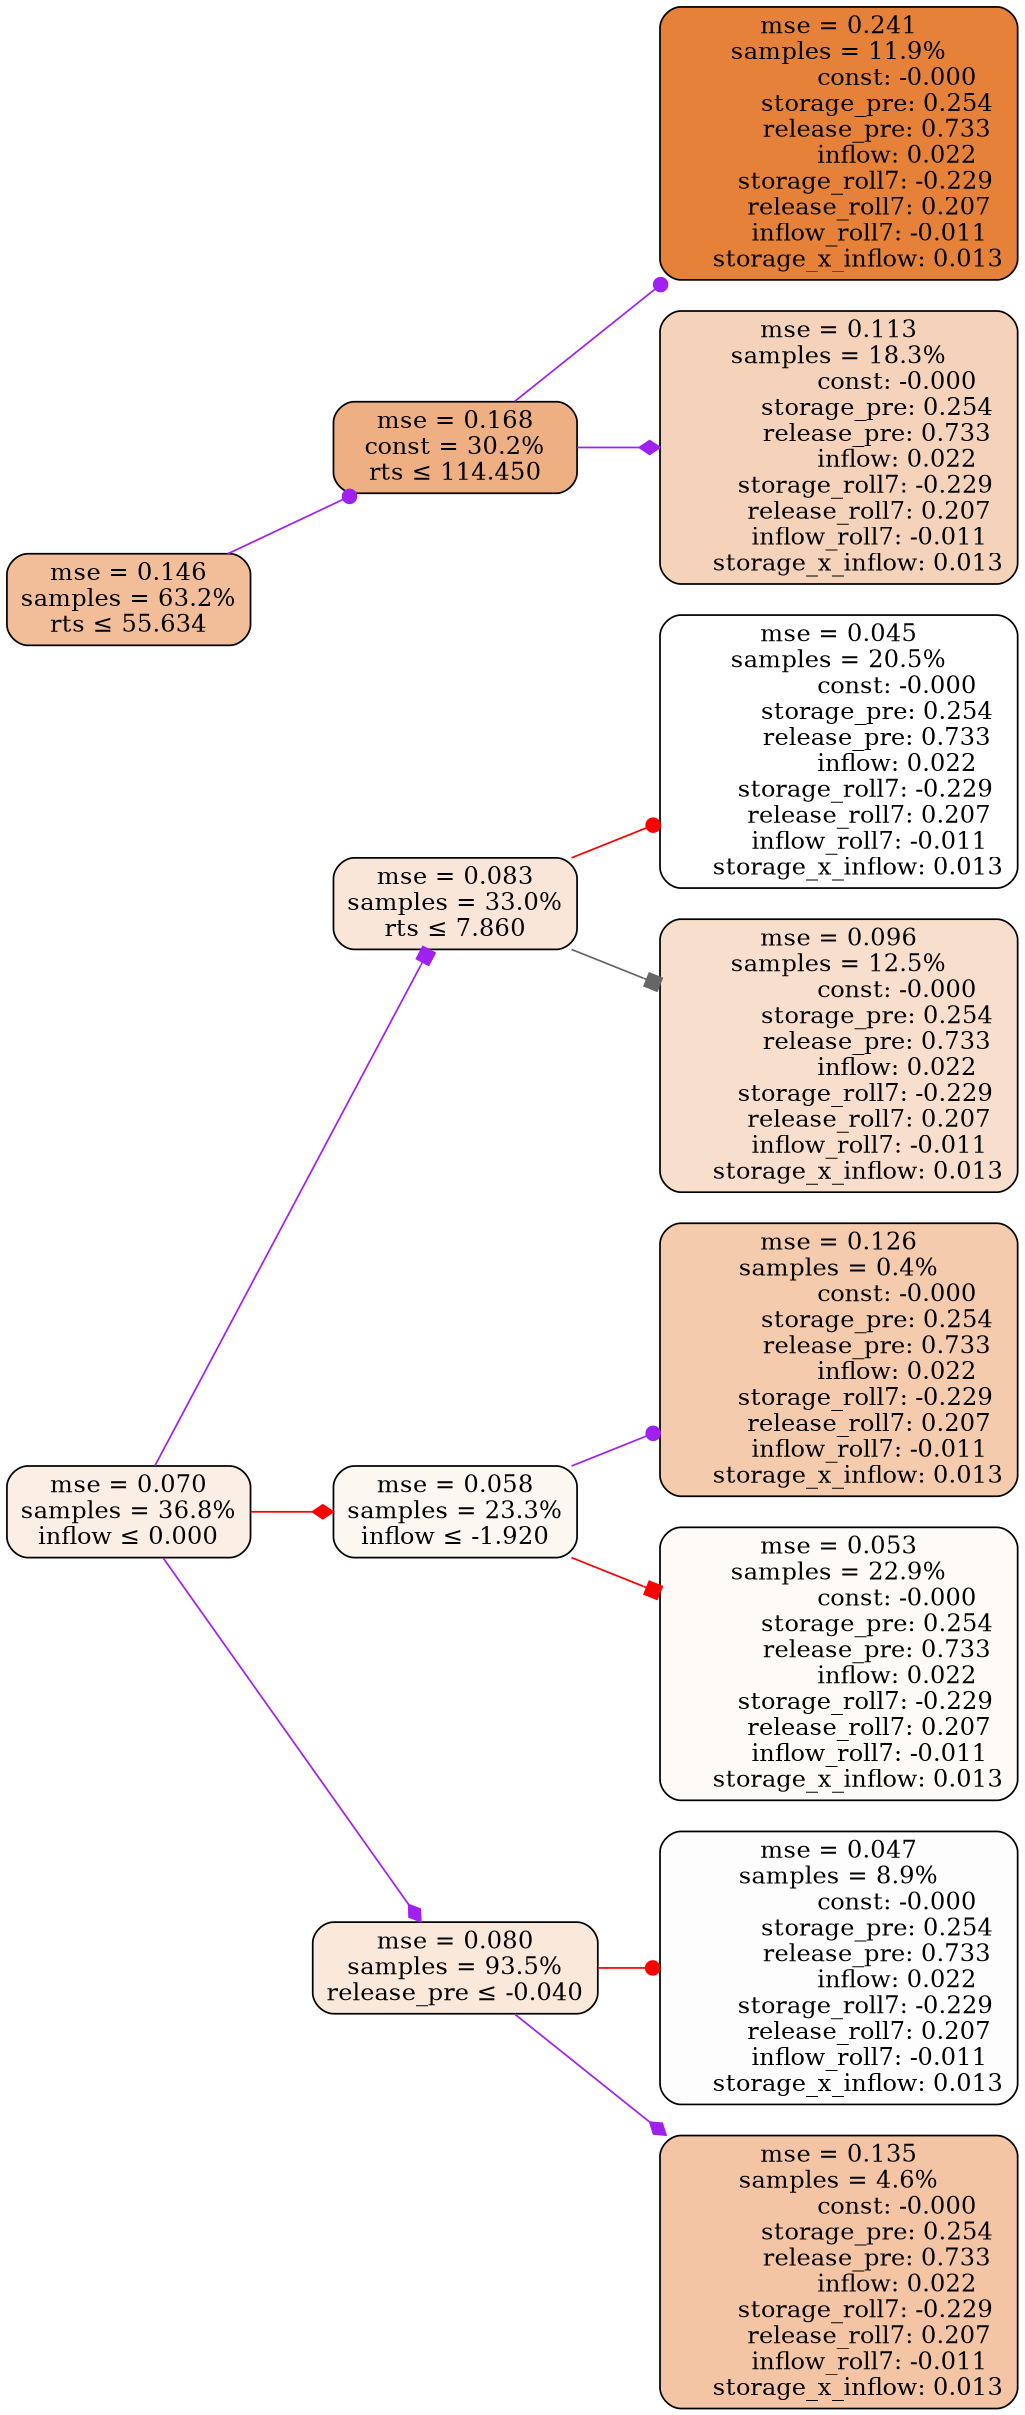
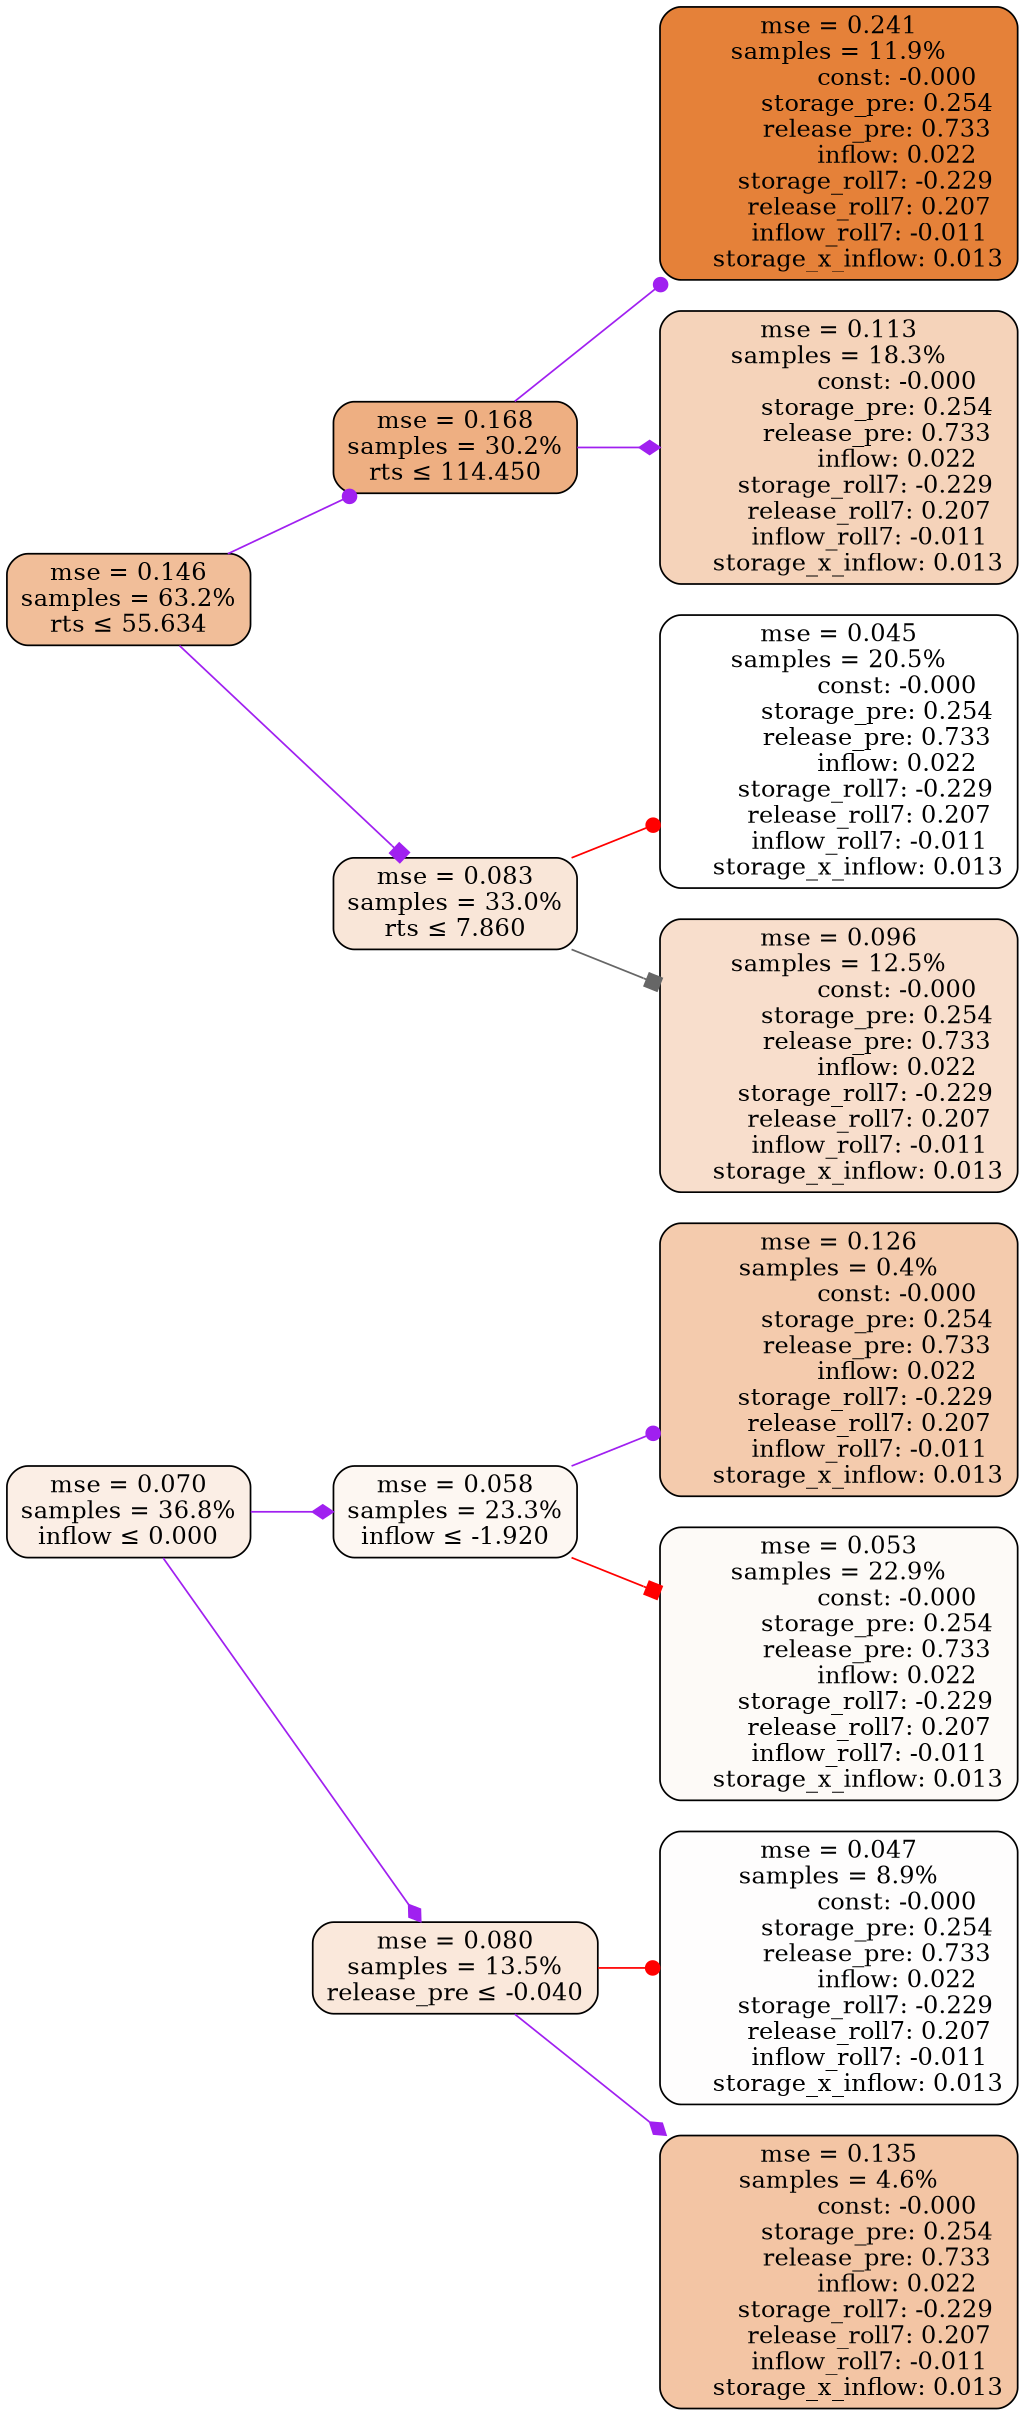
node "mse = 0.168 const = 30.2% rts ≤ 114.450": label "mse = 0.168 const = 30.2% rts ≤ 114.450" -> "mse = 0.168 samples = 30.2% rts ≤ 114.450"
edge "mse = 0.070 samples = 36.8% inflow ≤ 0.000" -> "mse = 0.083 samples = 33.0% rts ≤ 7.860": now "mse = 0.146 samples = 63.2% rts ≤ 55.634" -> "mse = 0.083 samples = 33.0% rts ≤ 7.860"
edge "mse = 0.070 samples = 36.8% inflow ≤ 0.000" -> "mse = 0.058 samples = 23.3% inflow ≤ -1.920": color red -> purple
node "mse = 0.080 samples = 93.5% release_pre ≤ -0.040": label "mse = 0.080 samples = 93.5% release_pre ≤ -0.040" -> "mse = 0.080 samples = 13.5% release_pre ≤ -0.040"
